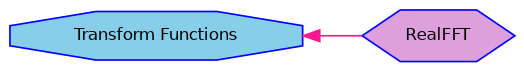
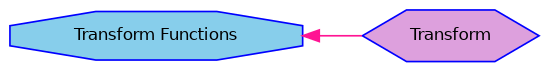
node "RealFFT": label "RealFFT" -> "Transform"
